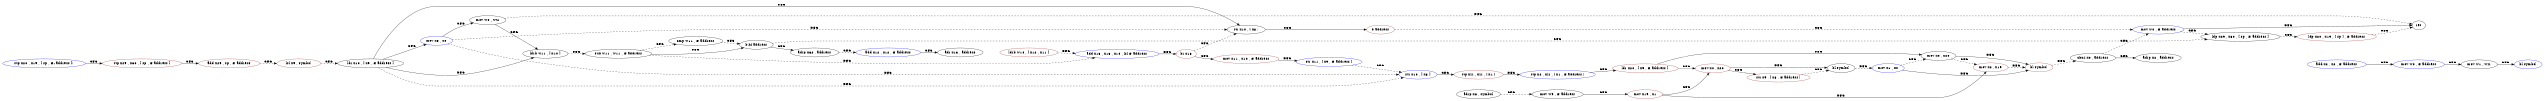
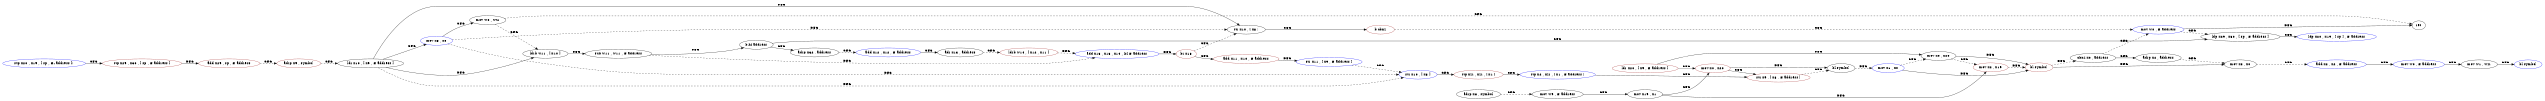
edge "mov w0 , wzr" -> "ret": label "DFG" -> "CFG"
node "b address": label "b address" -> "b cbnz"
edge "ldp x20 , x19 , [ sp ] , # address" -> "ret": removed, label "CFG"
edge "mov w0 , wzr" -> "ldrb w11 , [ x10 ]": style solid -> dashed
edge "ldp x29 , x30 , [ sp , # address ]" -> "ldp x20 , x19 , [ sp ] , # address": style dashed -> solid
node "ldp x20 , x19 , [ sp ] , # address": color brown -> blue
node "cmp w11 , # address": removed
edge "b.hi address" -> "ldp x29 , x30 , [ sp , # address ]": style dashed -> solid
edge "adr x13 , address" -> "ldrb w14 , [ x12 , x11 ]": added, label "CFG"
edge "ldrb w11 , [ x10 ]" -> "sub w11 , w11 , # address": style dashed -> solid
node "mov x11 , x10 , # address": label "mov x11 , x10 , # address" -> "add x11 , x10 , # address"
edge "stp x29 , x30 , [ sp , # address ]" -> "add x29 , sp , # address": label "CFG" -> "DFG"
node "lsl x9 , symbol": label "lsl x9 , symbol" -> "adrp x9 , symbol"
node "mov x3 , x0": added
edge "stp x2 , xzr , [ x1 , # address ]" -> "ldr x20 , [ x9 , # address ]": now "stp x2 , xzr , [ x1 , # address ]" -> "str x9 , [ x8 , # address ]"
edge "stp xzr , xzr , [ x1 ]" -> "stp x2 , xzr , [ x1 , # address ]": label "DFG" -> "CFG"
node "mov x19 , x1": color brown -> black
